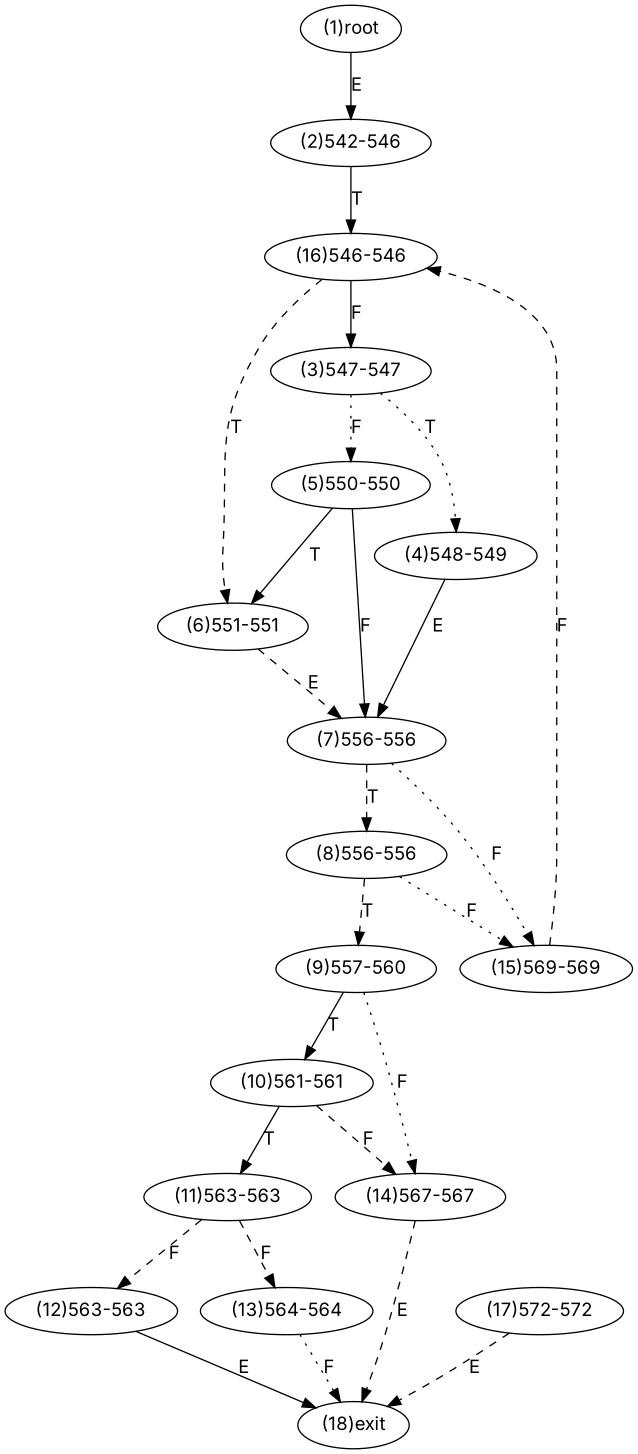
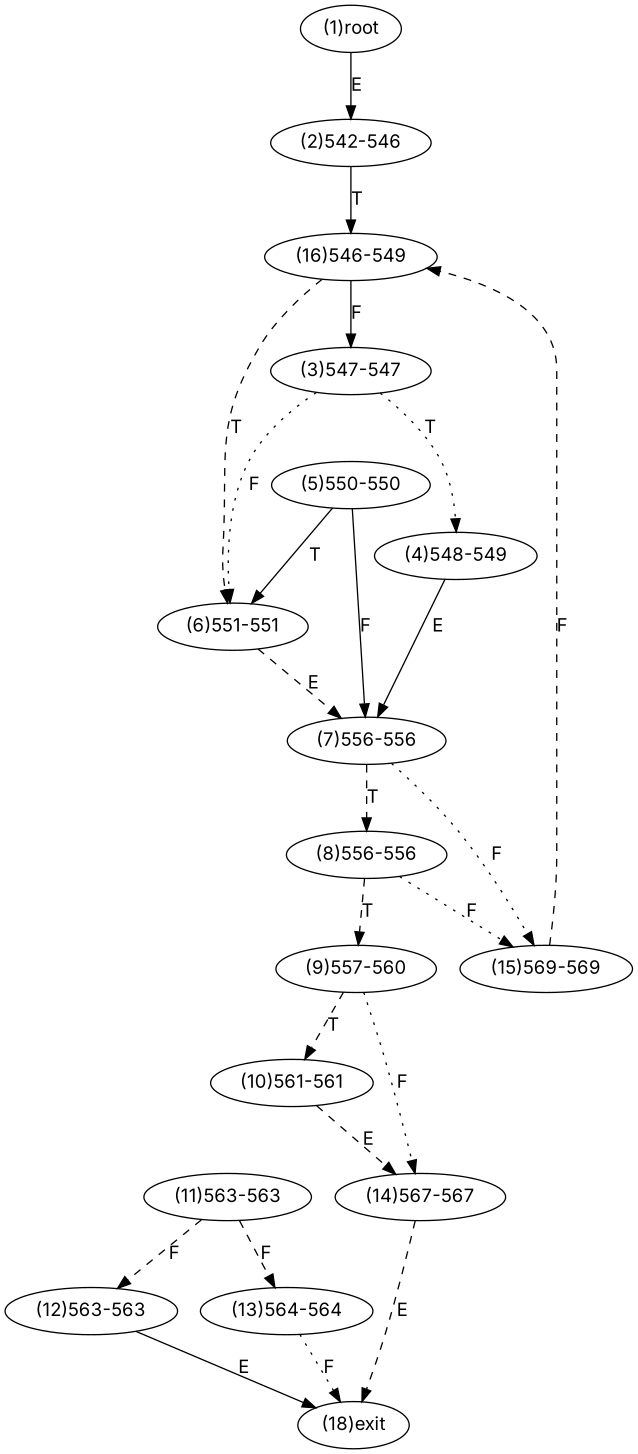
node "(16)546-546": label "(16)546-546" -> "(16)546-549"
edge "(3)547-547" -> "(5)550-550": now "(3)547-547" -> "(6)551-551"
edge "(9)557-560" -> "(10)561-561": style solid -> dashed
edge "(10)561-561" -> "(11)563-563": removed, label "T"
edge "(10)561-561" -> "(14)567-567": label "F" -> "E"
node "(17)572-572": removed
